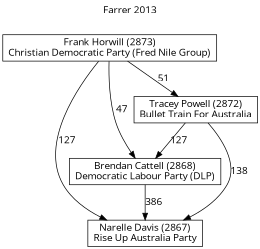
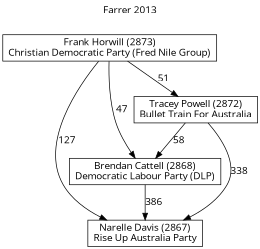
edge "Tracey Powell (2872) Bullet Train For Australia" -> "Brendan Cattell (2868) Democratic Labour Party (DLP)": label "127" -> "58"
edge "Tracey Powell (2872) Bullet Train For Australia" -> "Narelle Davis (2867) Rise Up Australia Party": label "138" -> "338"
